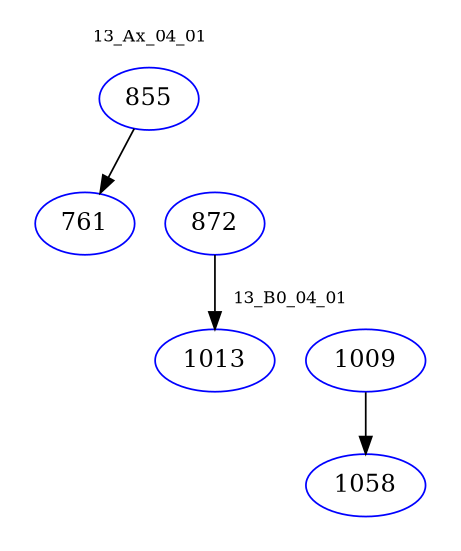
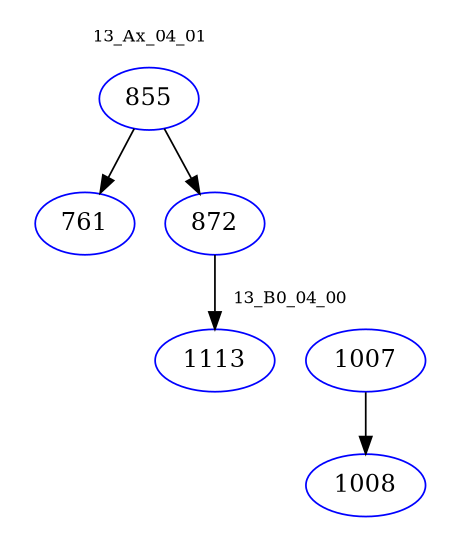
edge "855" -> "872": added
cluster "13_B0_04_01": label "13_B0_04_01" -> "13_B0_04_00"
node "1013": label "1013" -> "1113"
node "1009": label "1009" -> "1007"
node "1058": label "1058" -> "1008"
